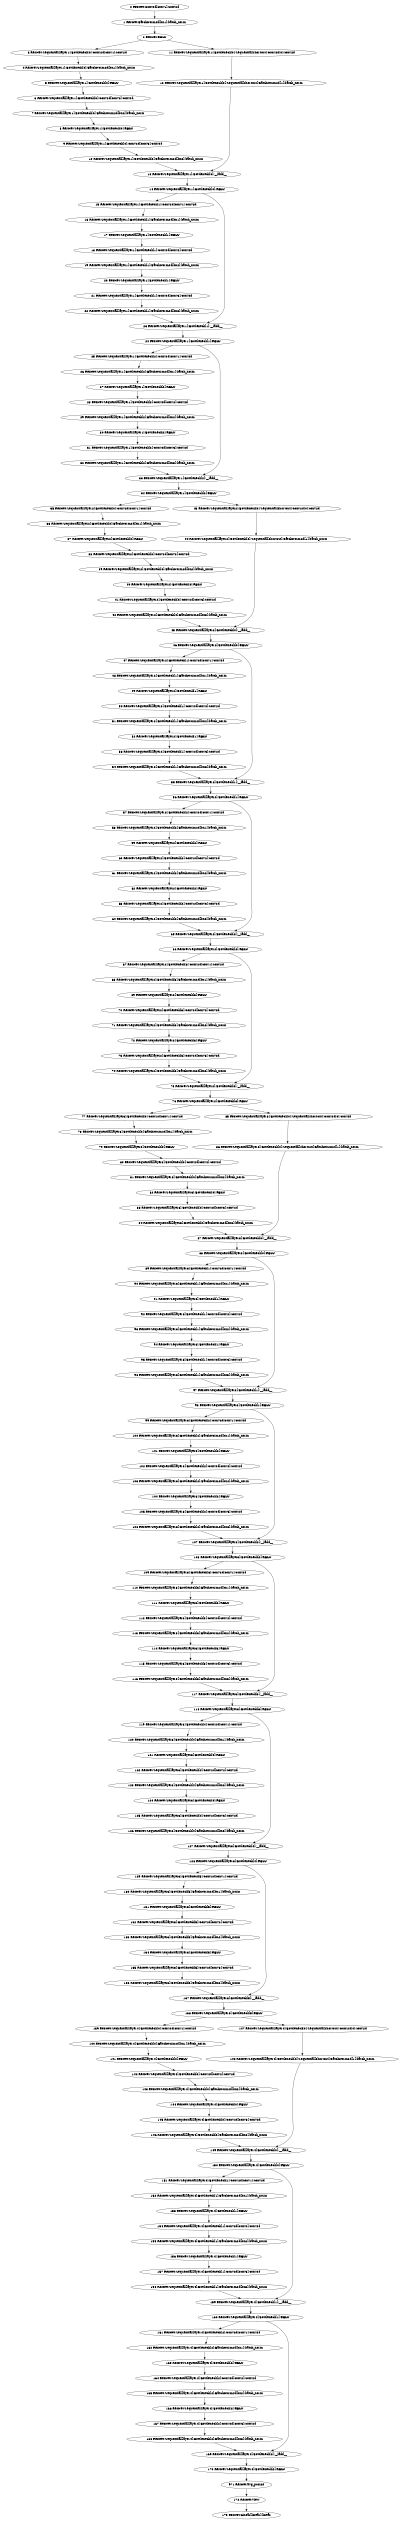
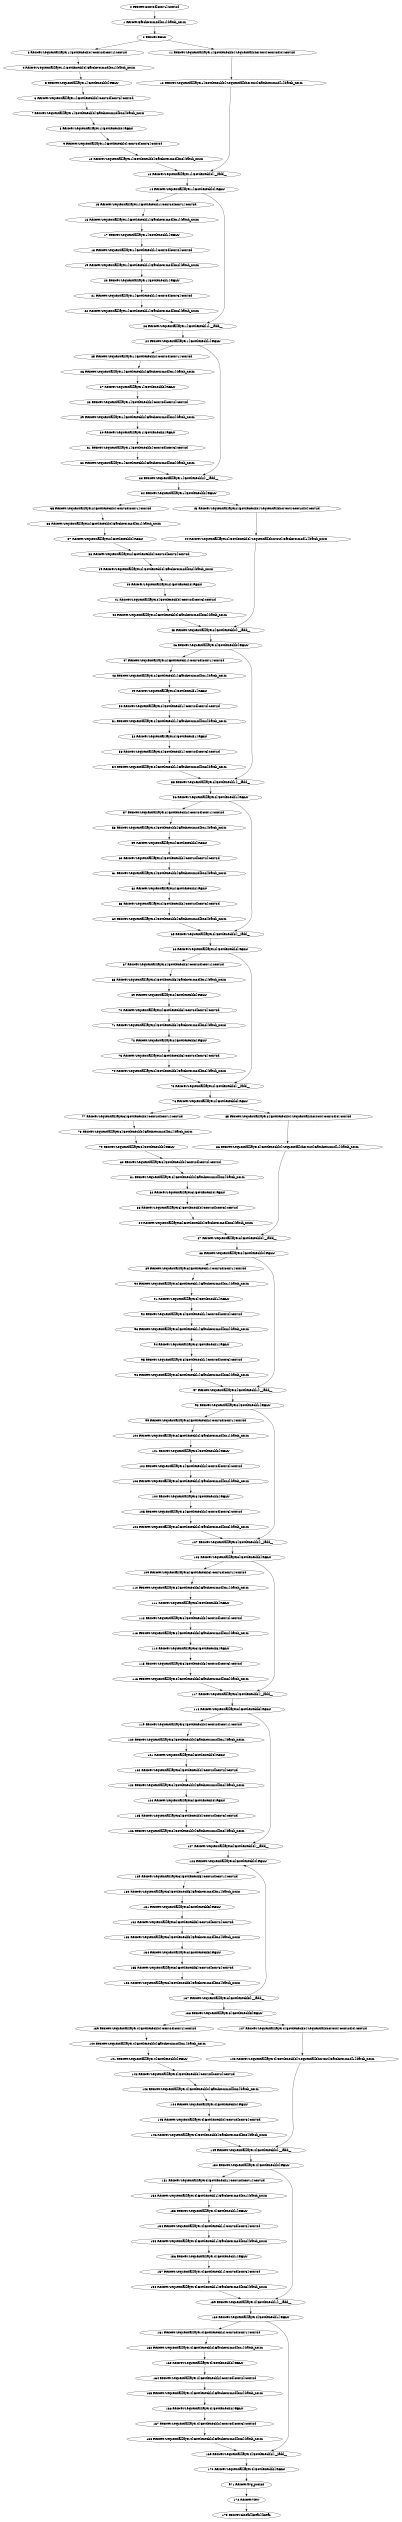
edge "128 ResNet/Sequential[layer3]/Bottleneck[4]/RELU" -> "137 ResNet/Sequential[layer3]/Bottleneck[5]/__iadd__": reversed
